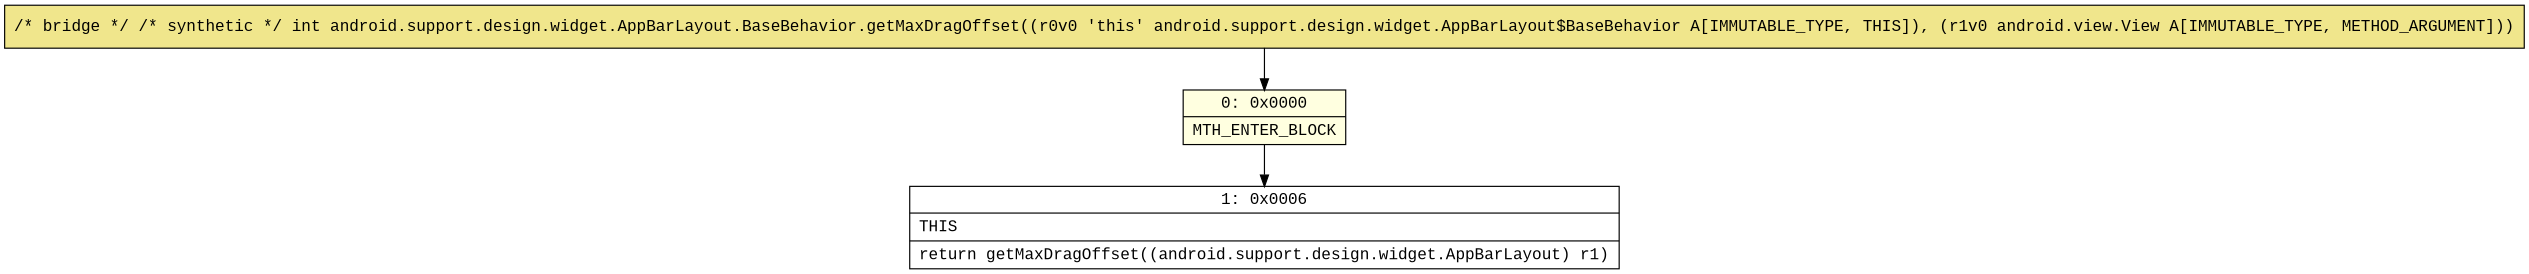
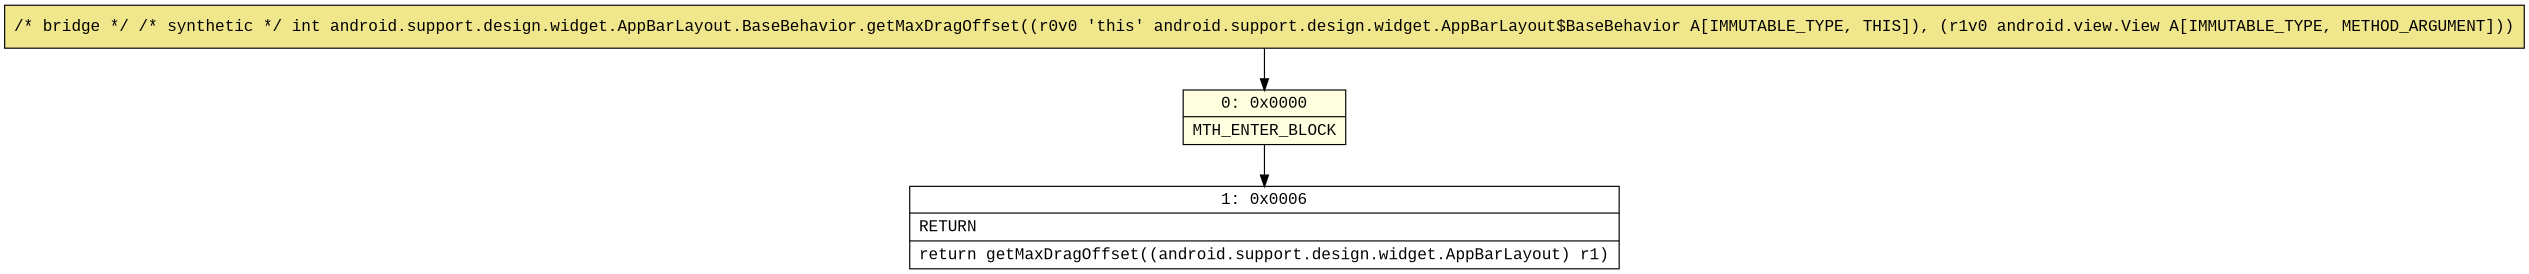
node "1: 0x0006": text "THIS" -> "RETURN"
